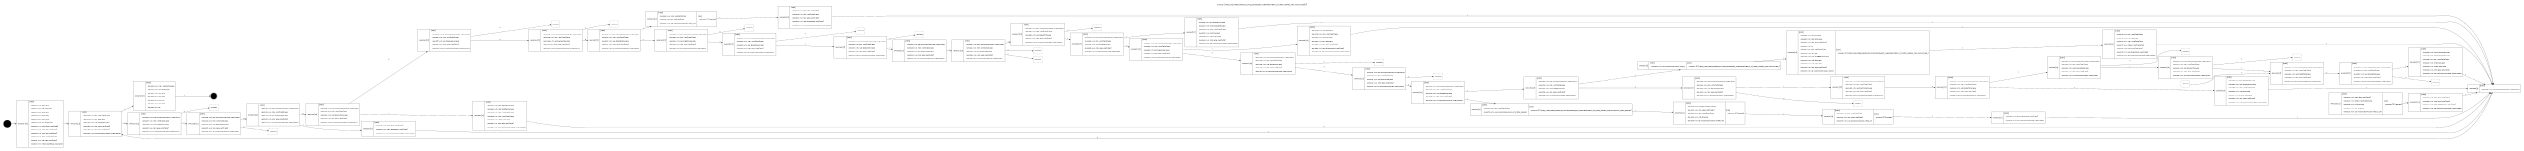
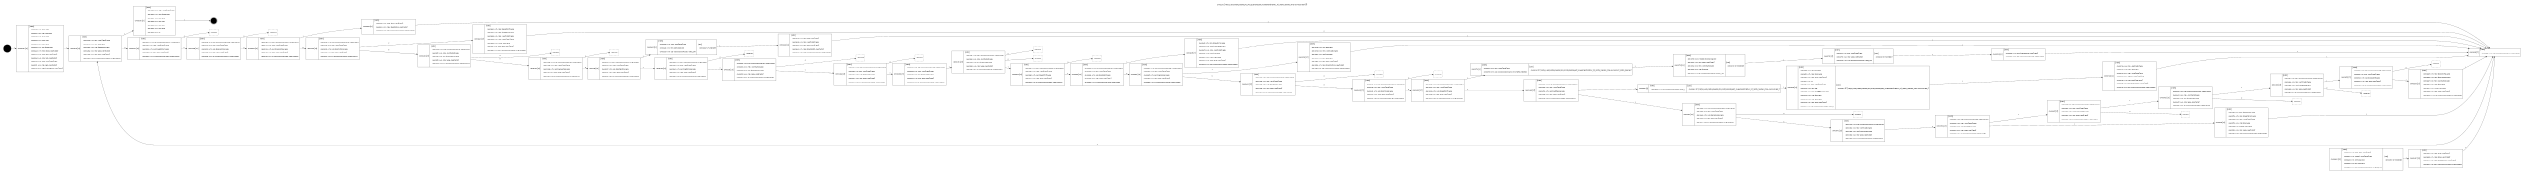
edge "0x401a21" -> "0x4014e1 [25]": reversed
